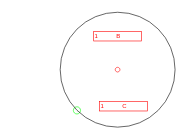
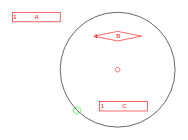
node "1 A": added
node "1 B": shape rectangle -> diamond
